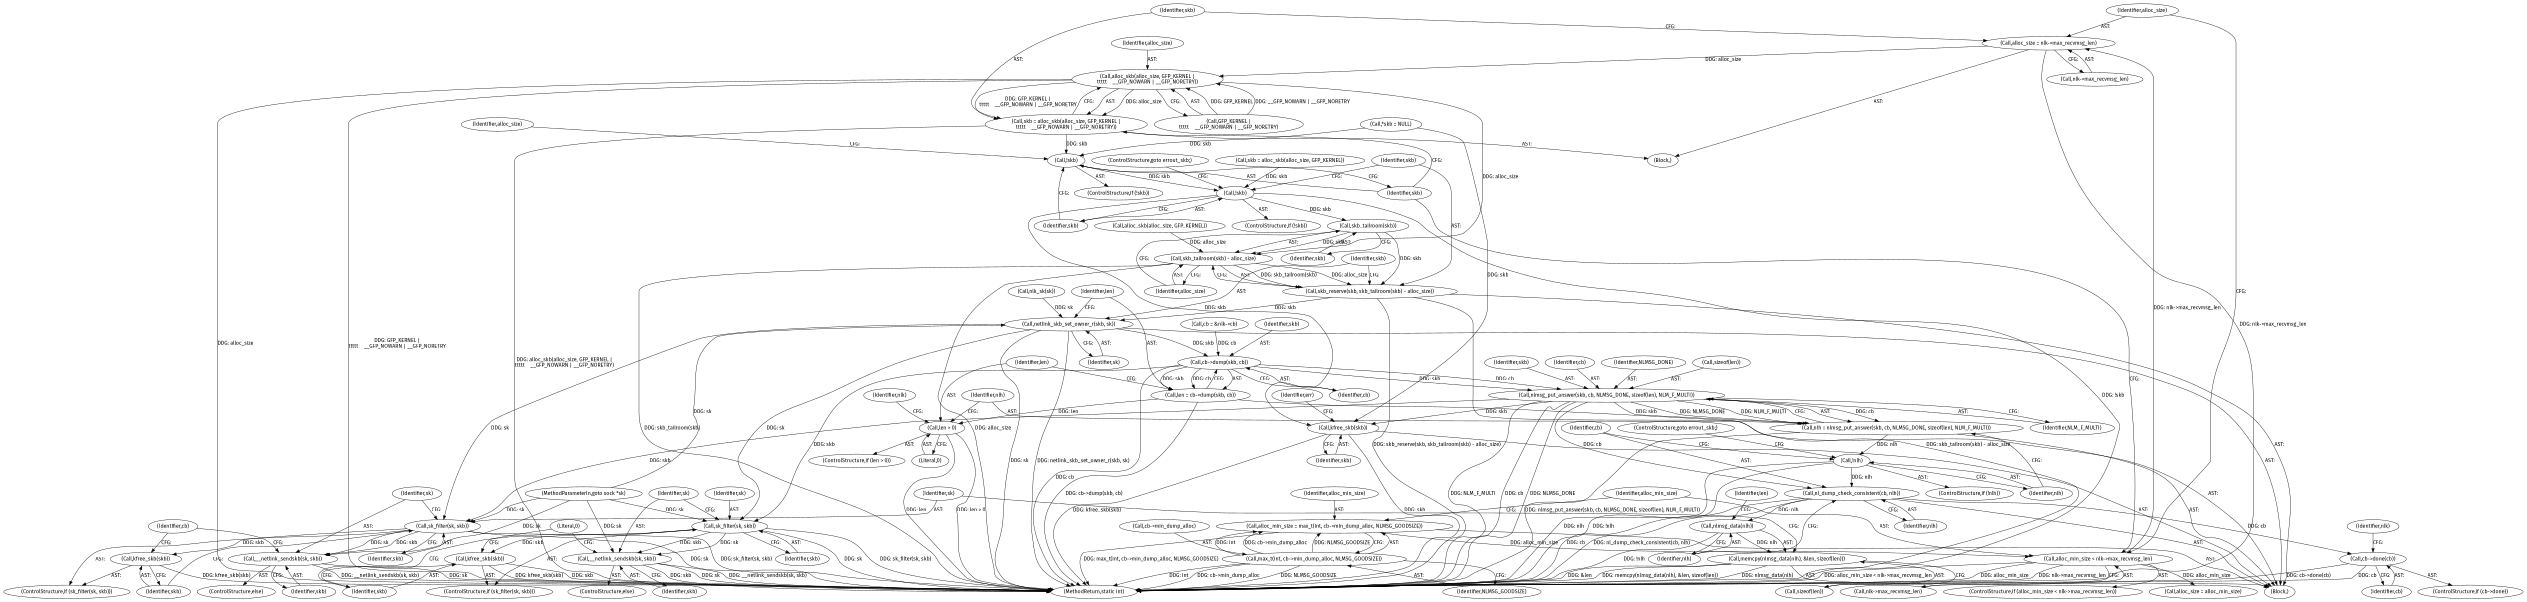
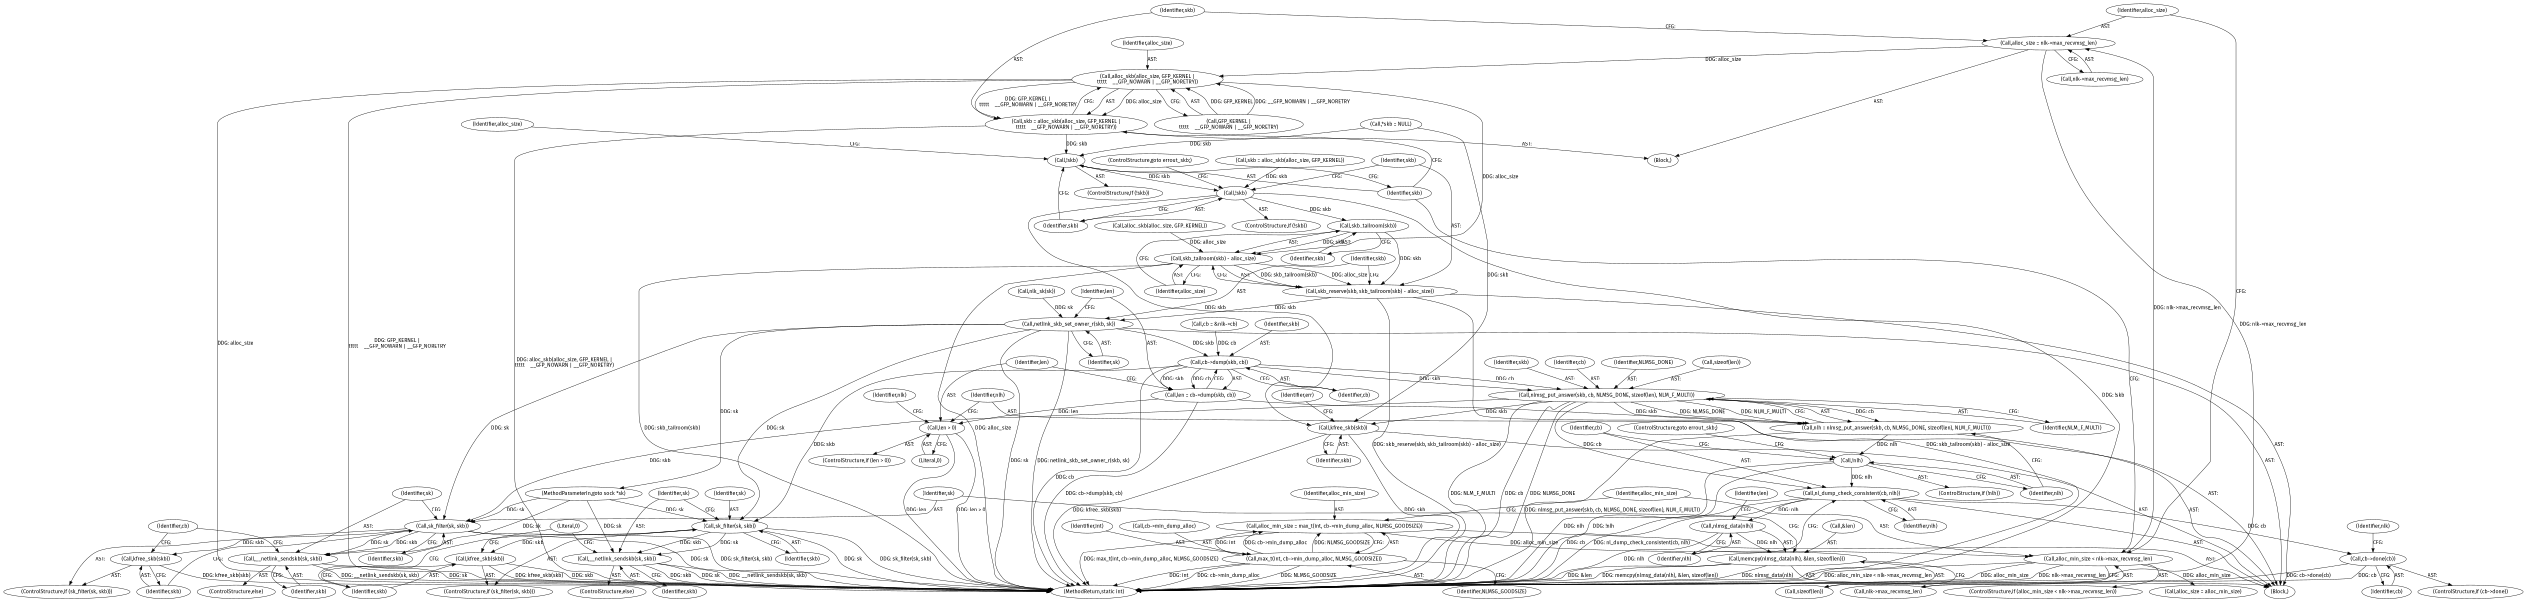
edge "(MethodParameterIn,goto sock *sk)" -> "(Call,netlink_skb_set_owner_r(skb, sk))": reversed
node "(Identifier,int)": added
node "(Call,&len)": added
edge "(Call,nlmsg_data(nlh))" -> "(MethodReturn,static int)": label "DDG: !nlh" -> "DDG: nlh"
